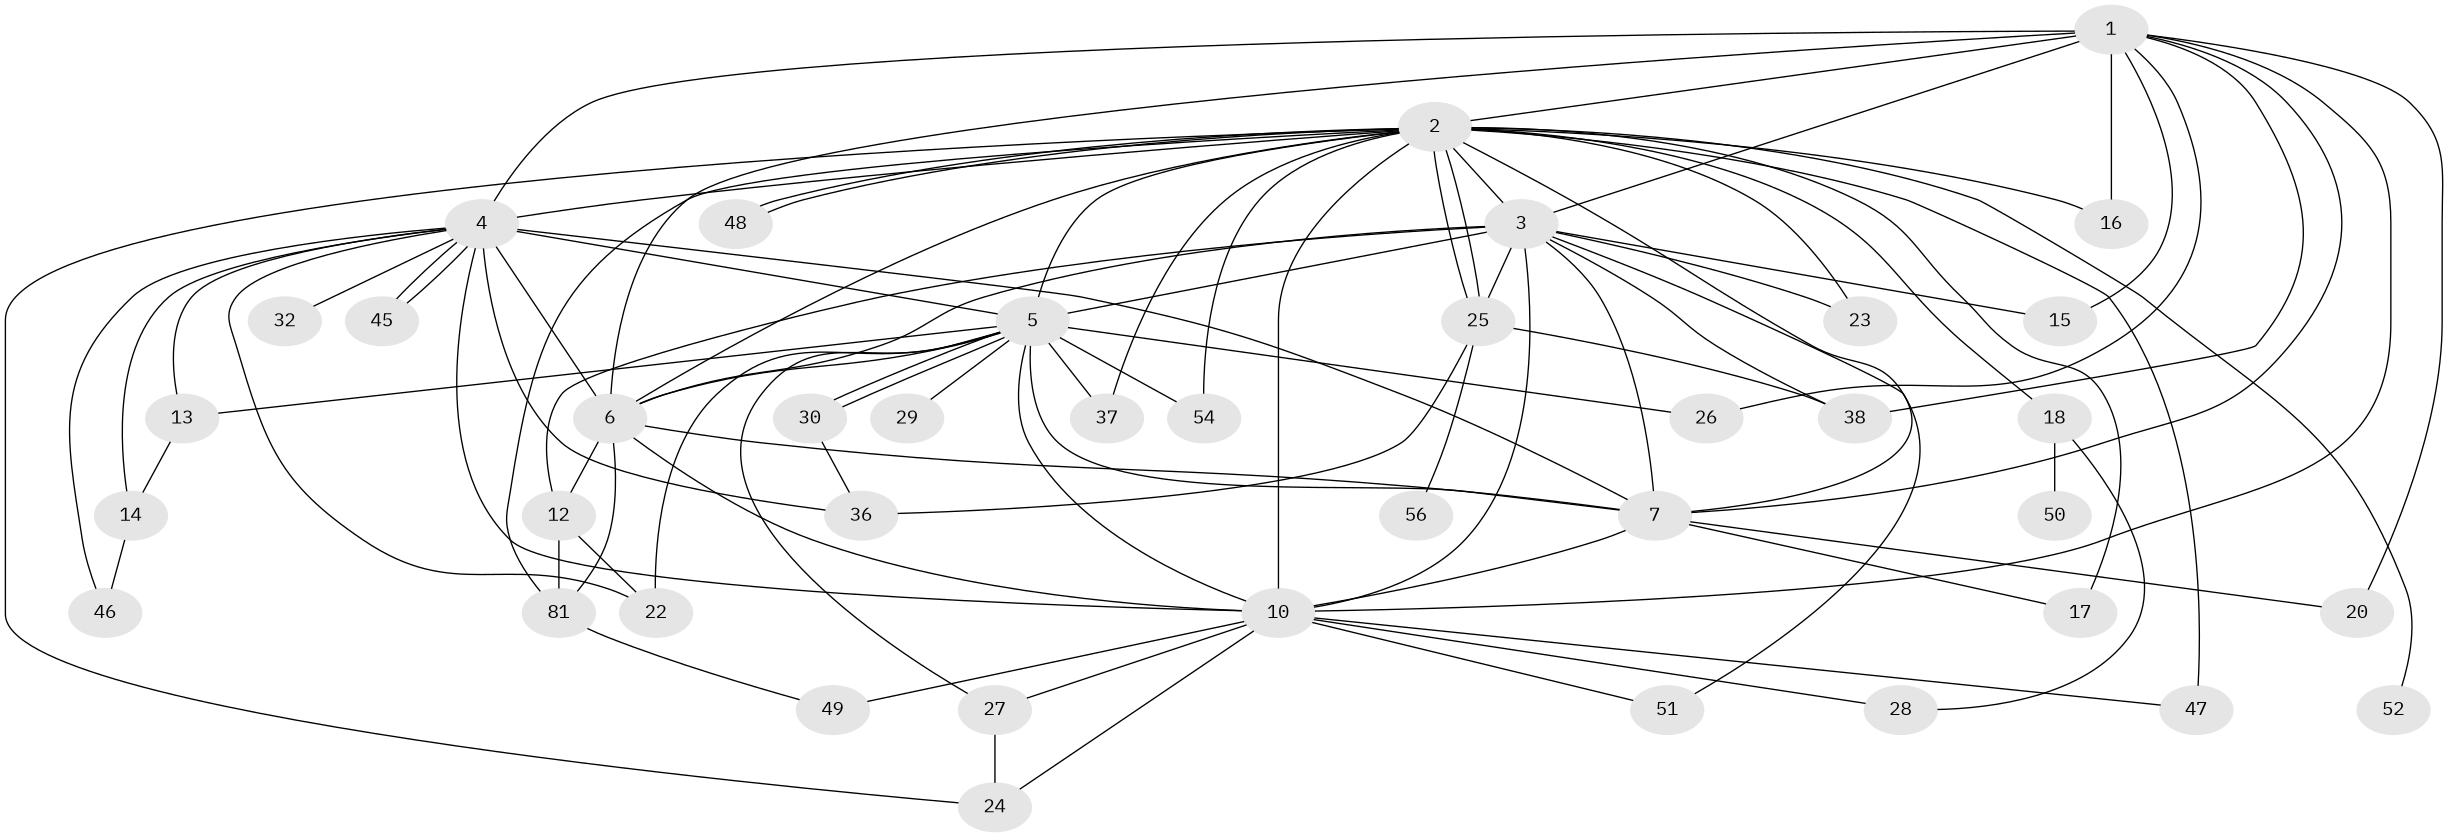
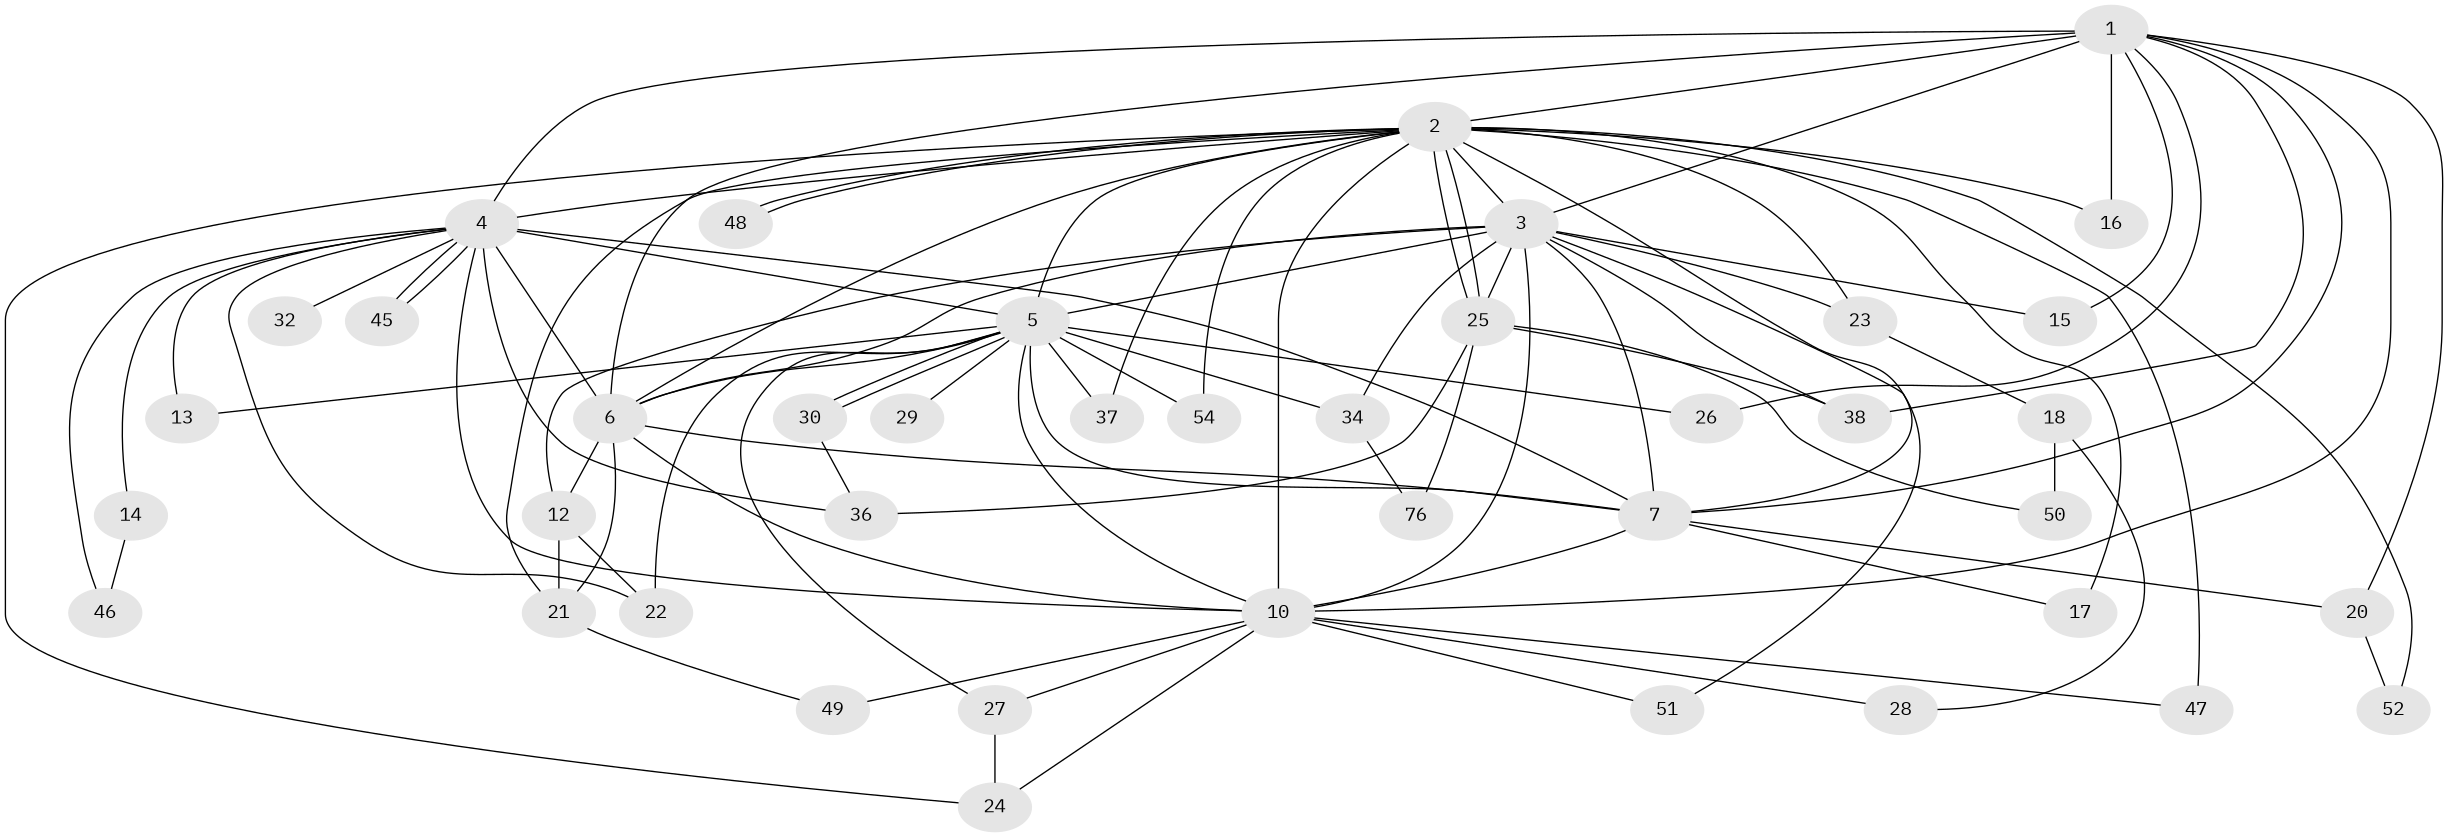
edge "2" -- "18": now "23" -- "18"
node "34": added
edge "25" -- "50": added
edge "13" -- "14": removed
node "56": label "56" -> "76"
node "81": label "81" -> "21"
edge "20" -- "52": added
